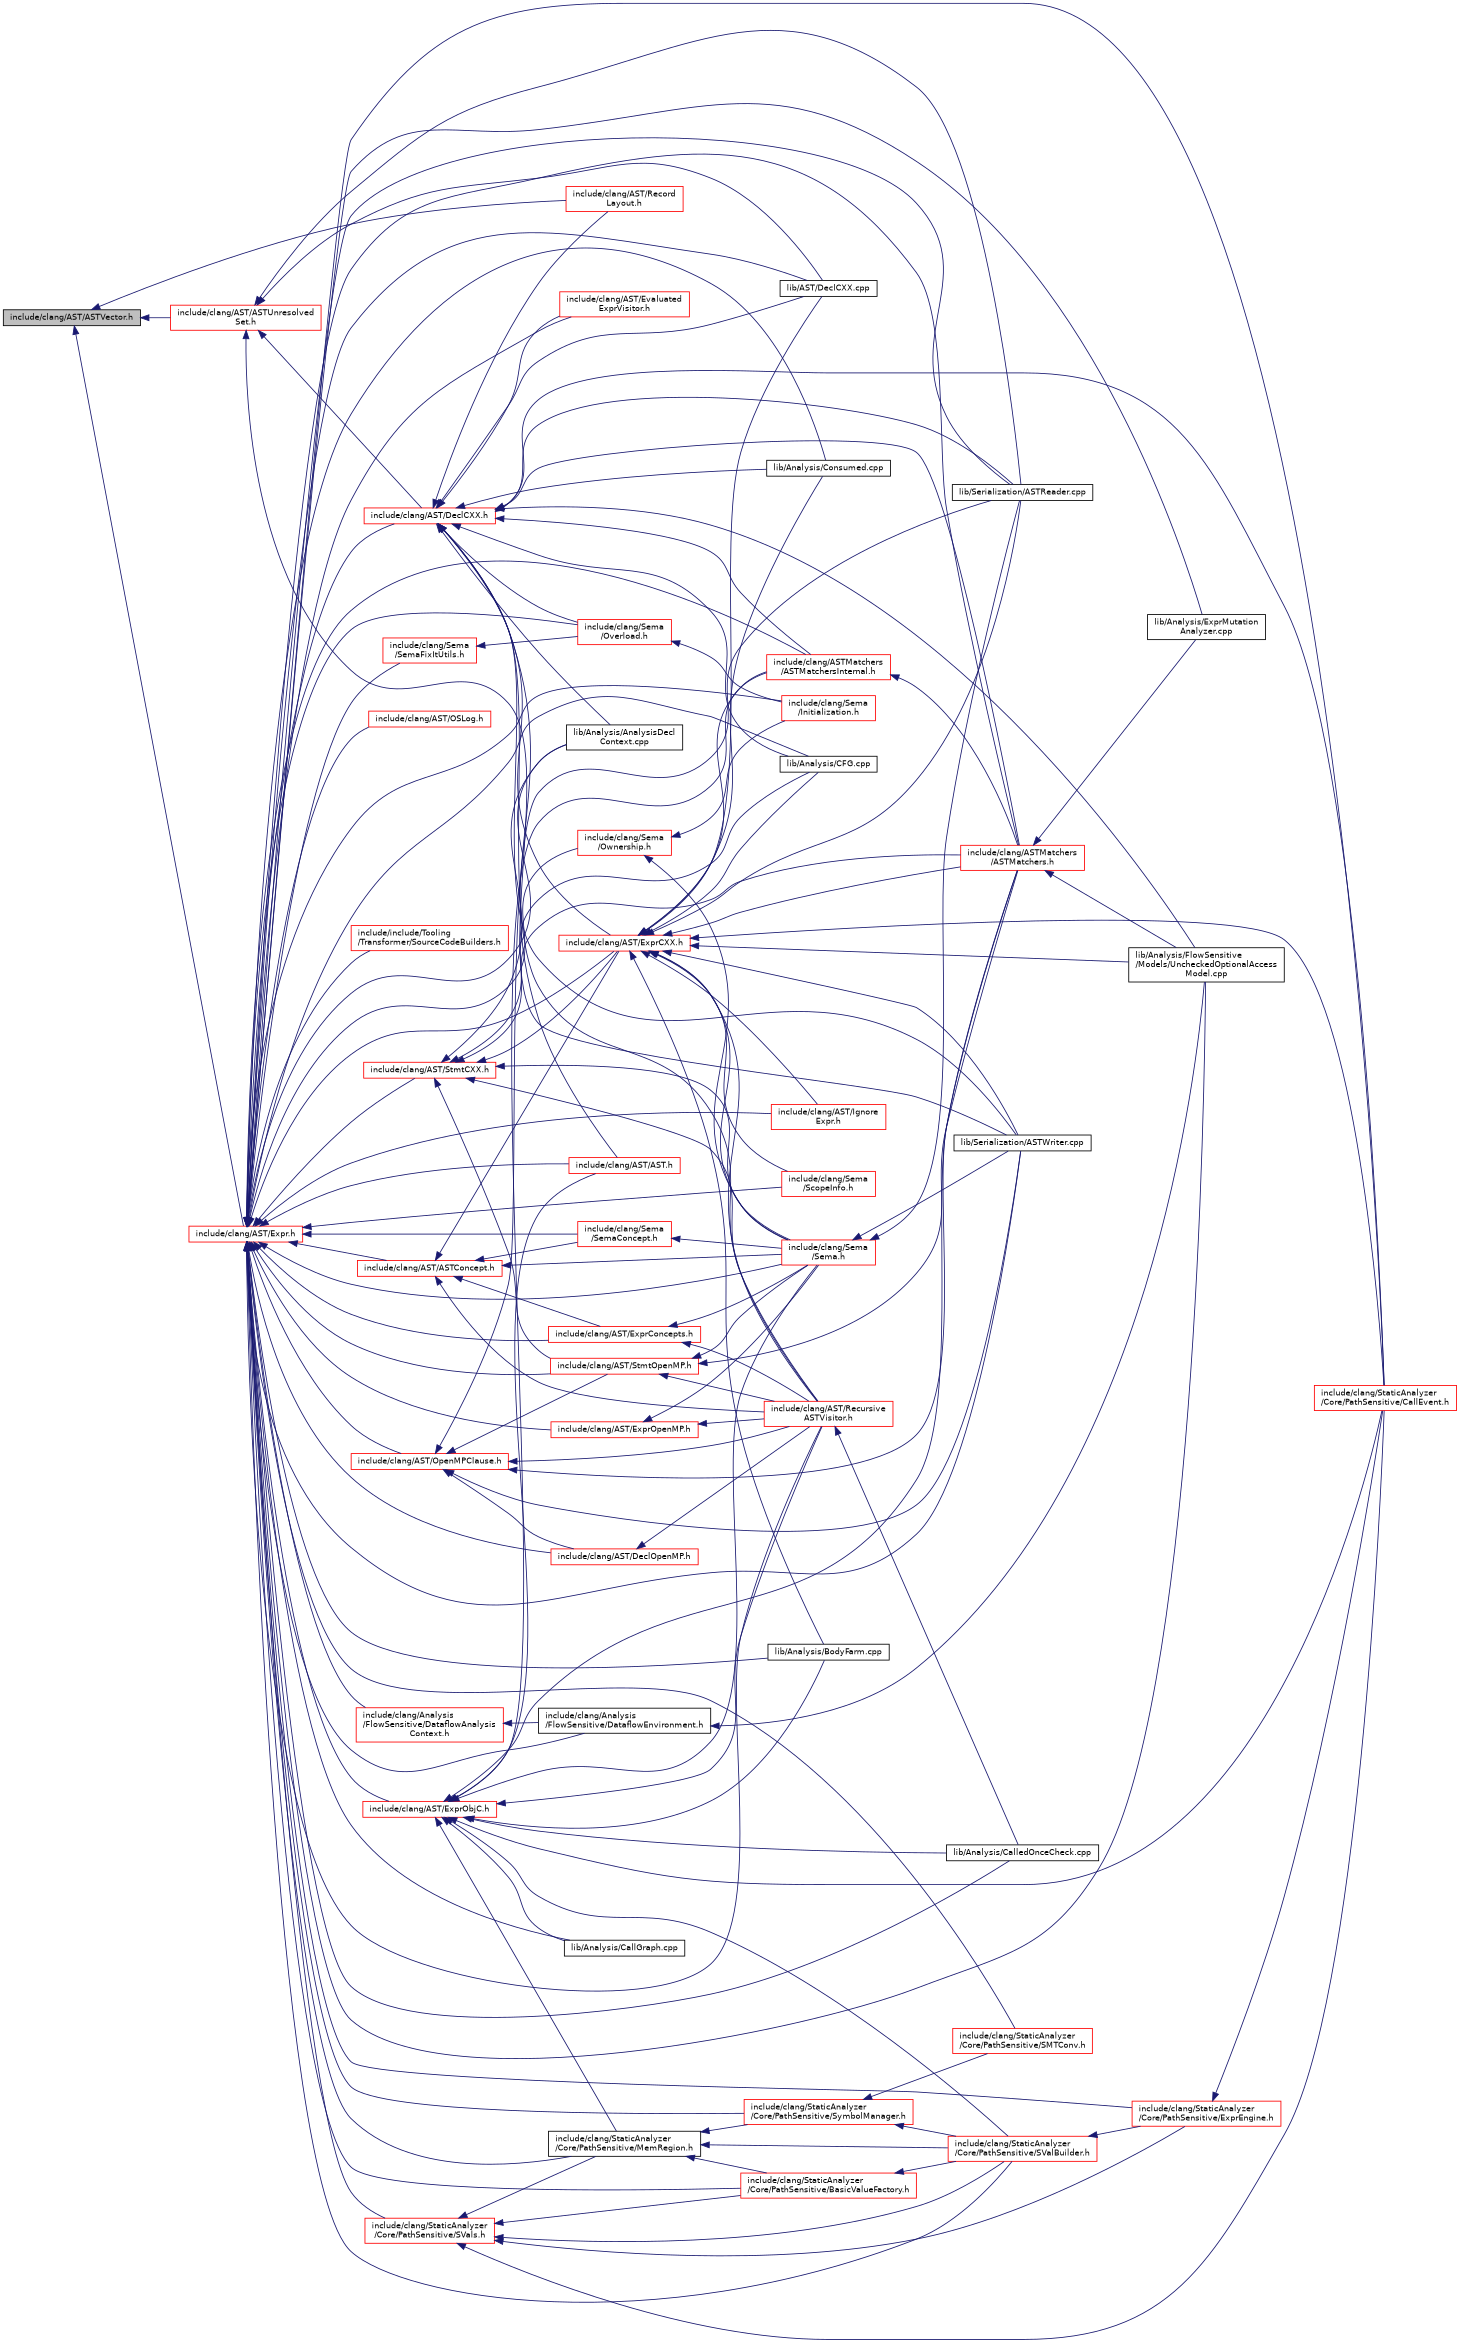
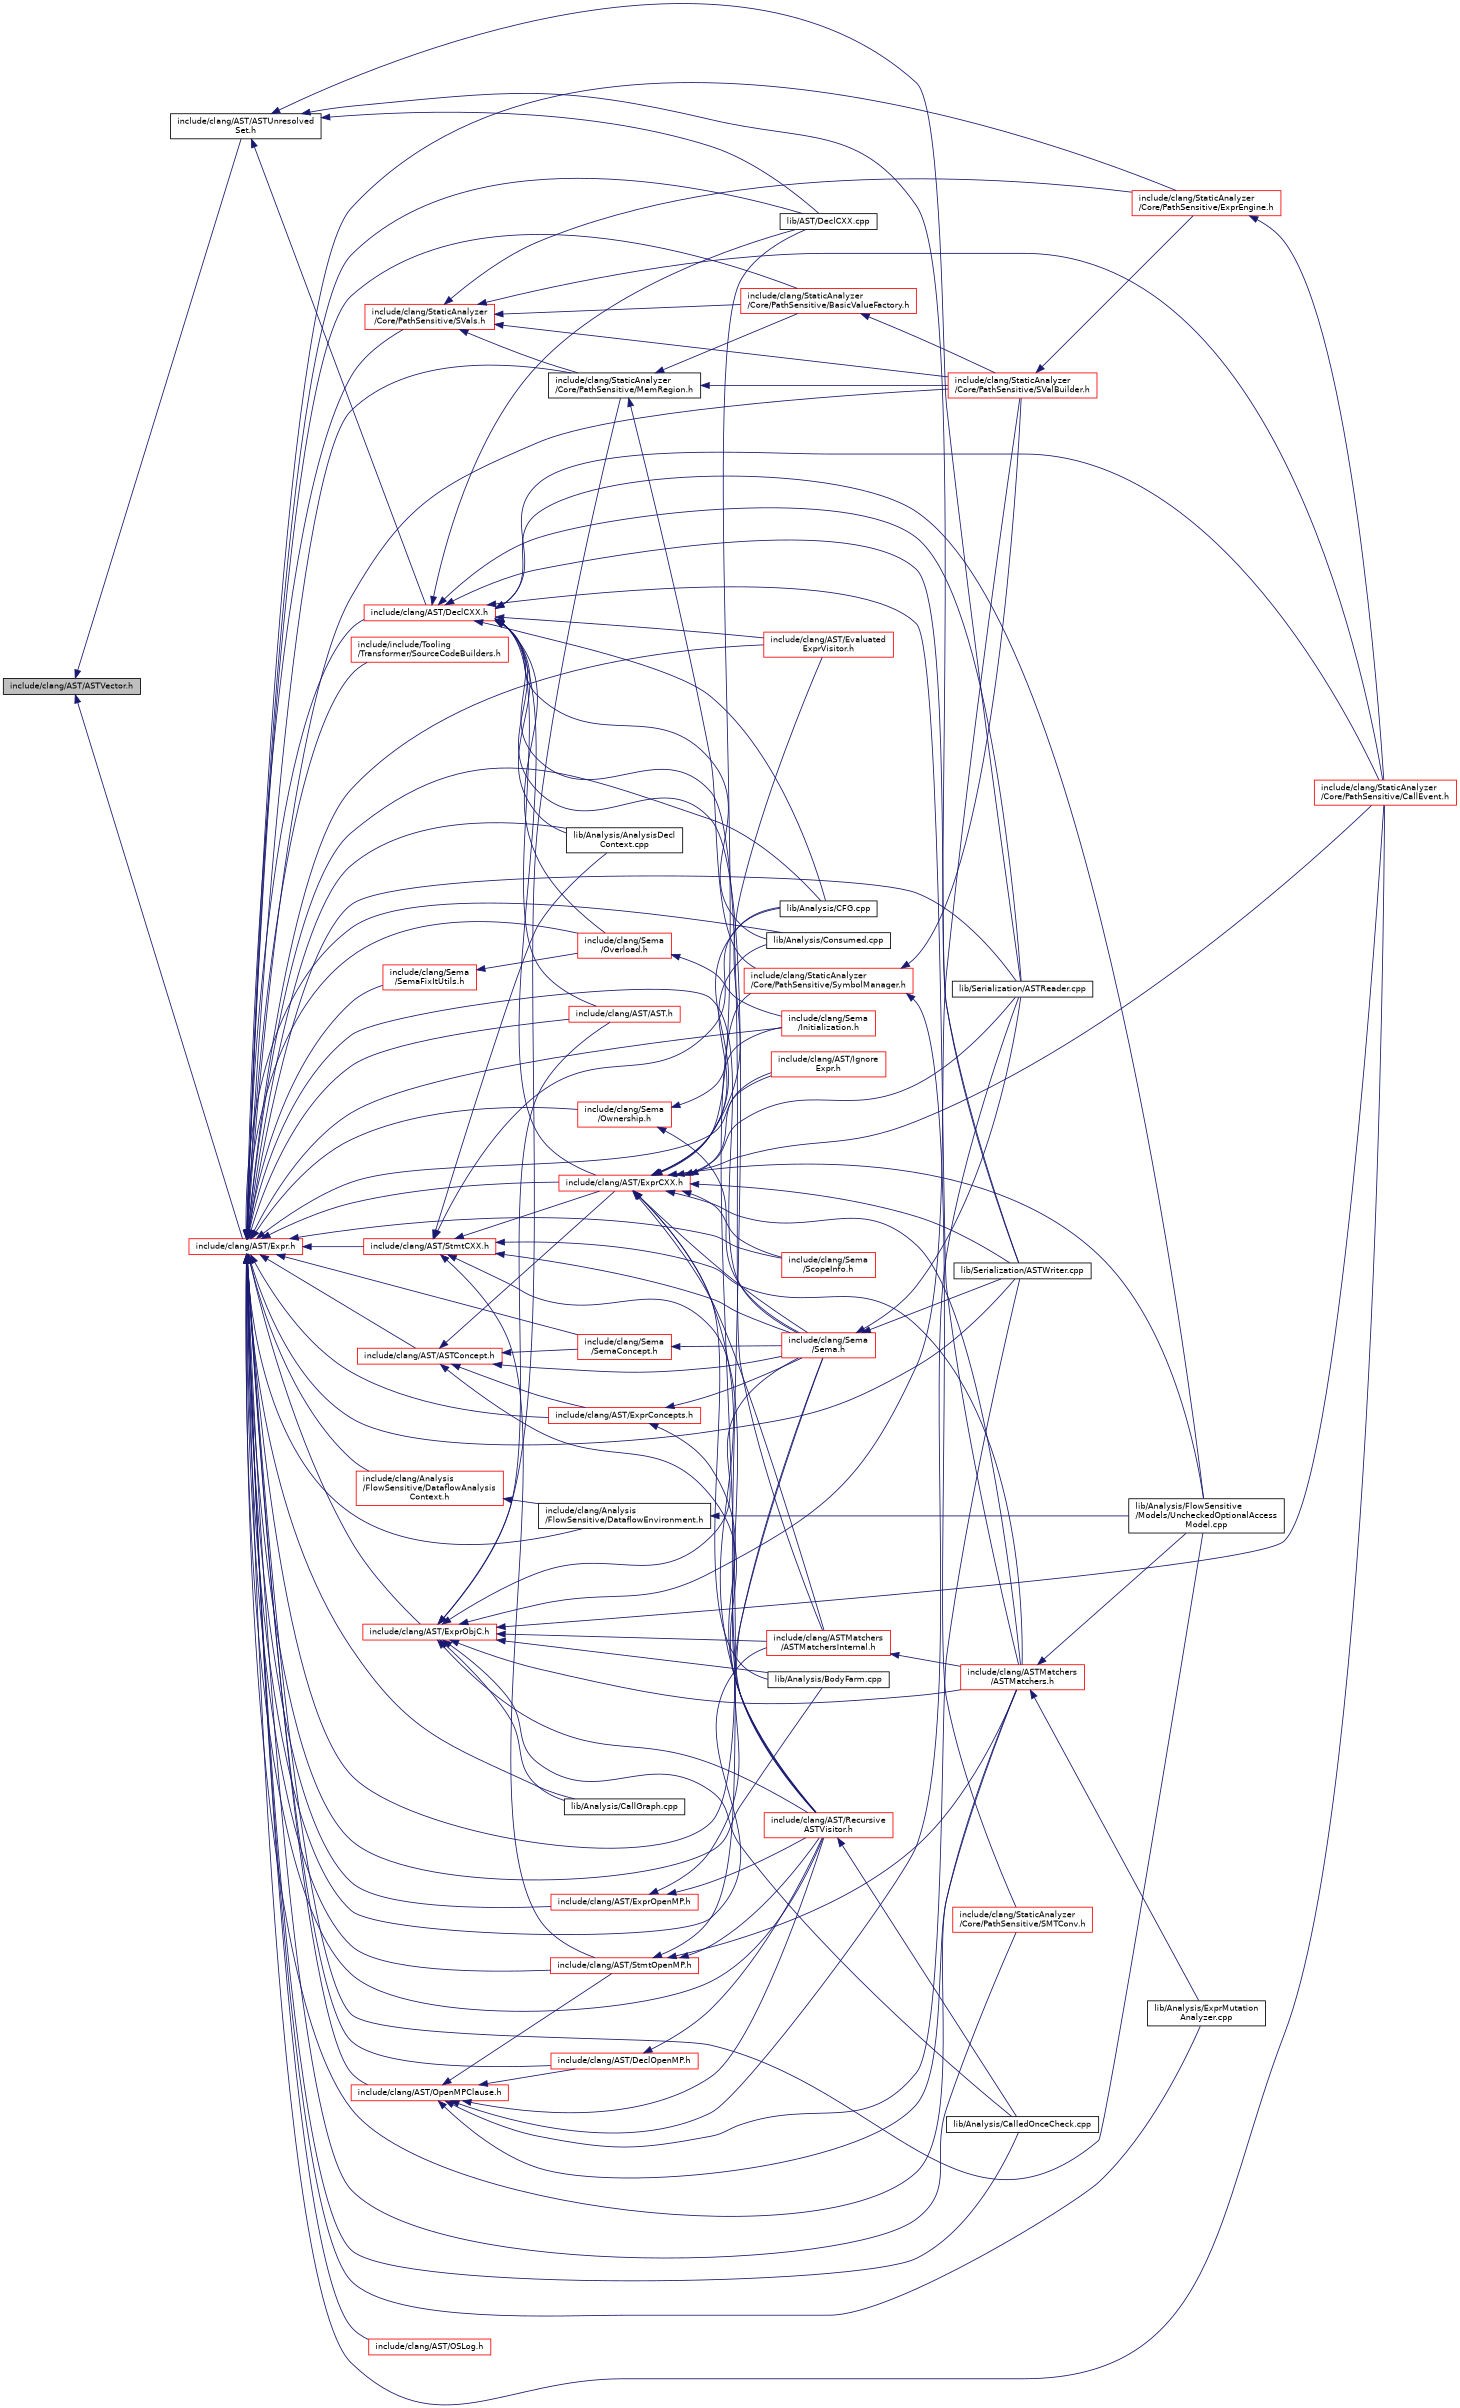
node "include/clang/AST/Record Layout.h": removed
node "include/clang/AST/ASTUnresolved Set.h": color red -> black
edge "include/clang/AST/Evaluated ExprVisitor.h" -> "include/clang/AST/ExprCXX.h": added
